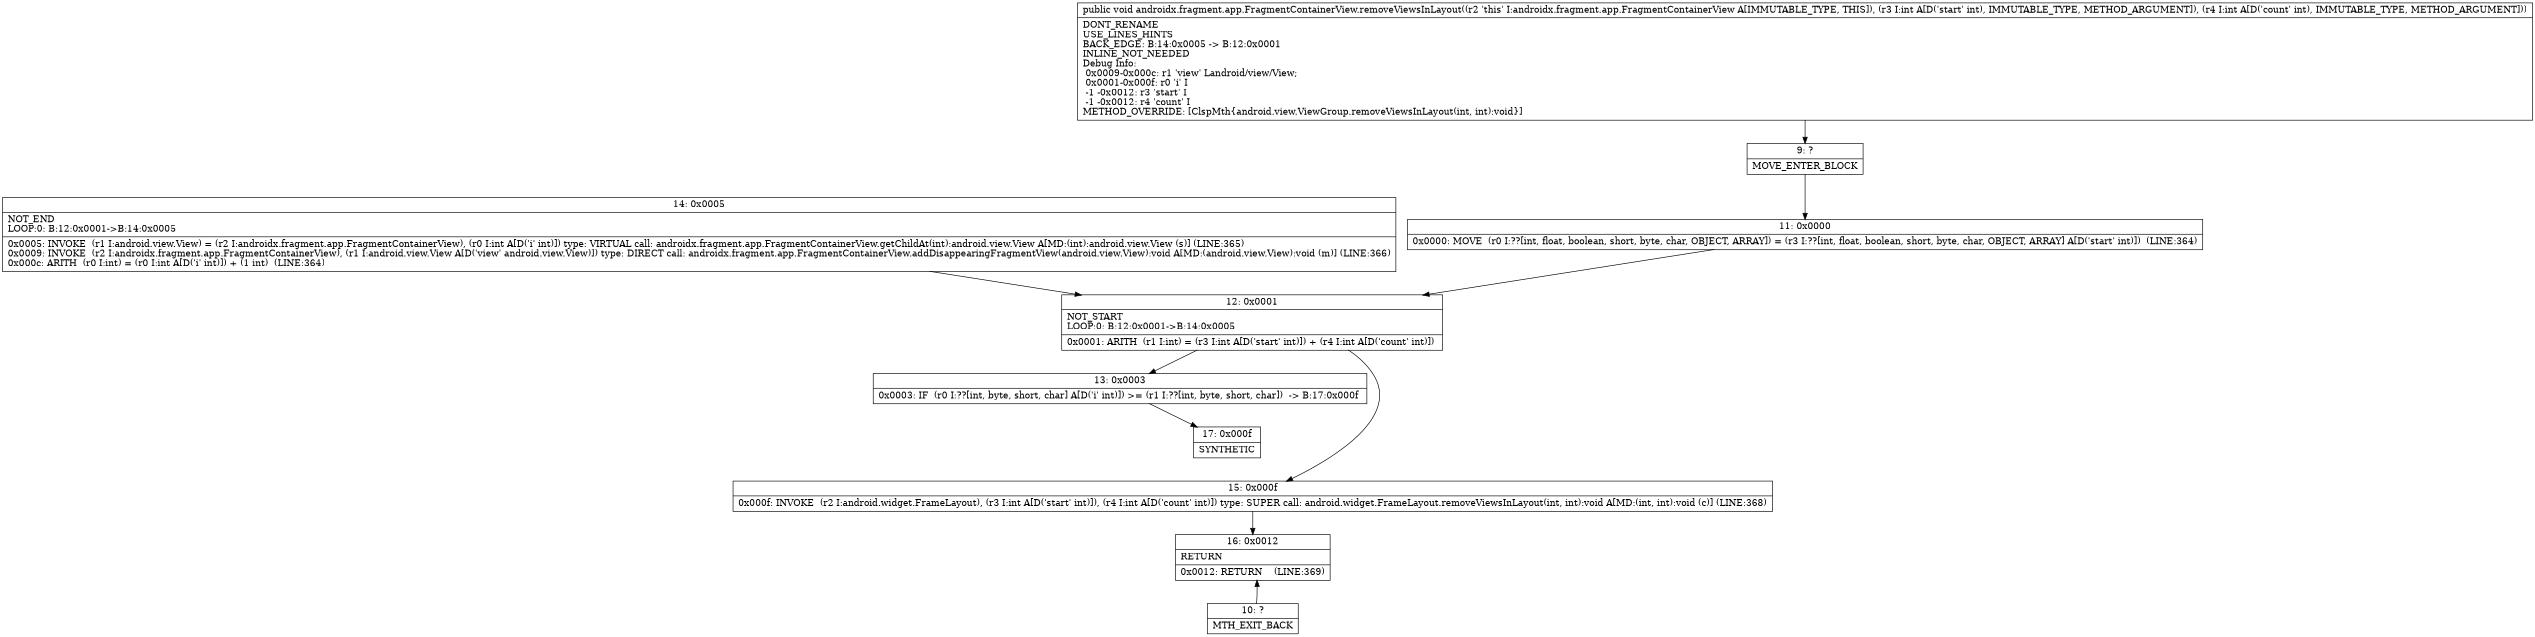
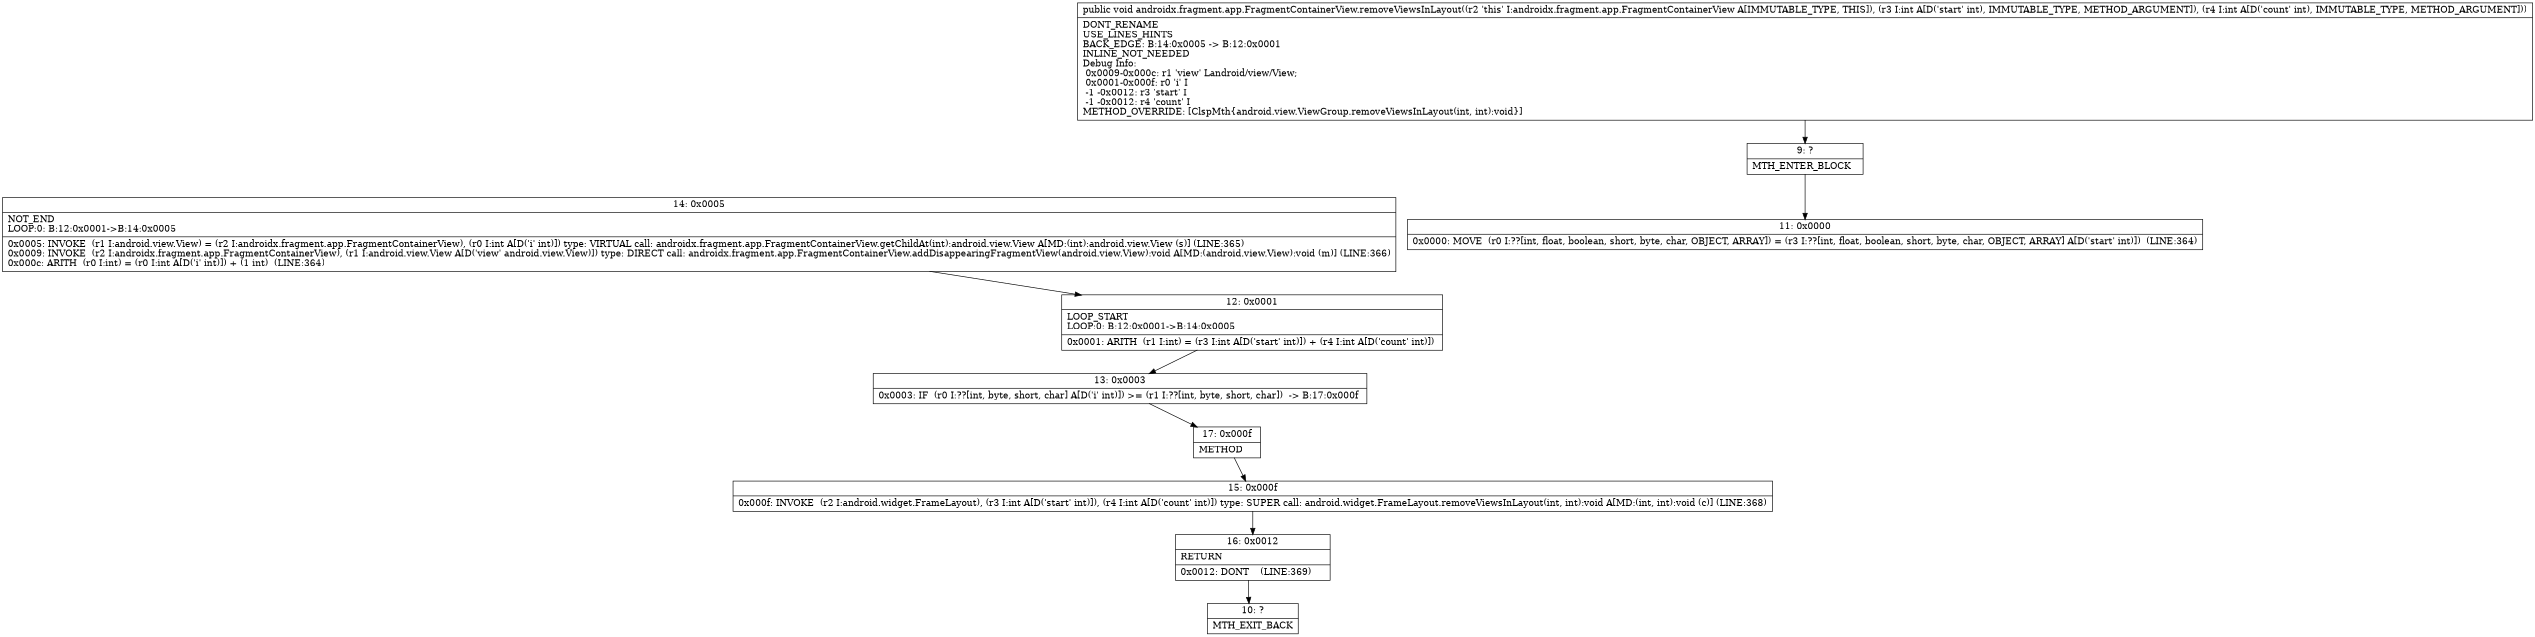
node "9: ?": text "MOVE_ENTER_BLOCK" -> "MTH_ENTER_BLOCK"
edge "11: 0x0000" -> "12: 0x0001": removed
node "12: 0x0001": text "NOT_START" -> "LOOP_START"
edge "12: 0x0001" -> "15: 0x000f": now "17: 0x000f" -> "15: 0x000f"
node "17: 0x000f": text "SYNTHETIC" -> "METHOD"
node "16: 0x0012": text "0x0012: RETURN    (LINE:369)" -> "0x0012: DONT    (LINE:369)"
edge "10: ?" -> "16: 0x0012": reversed
